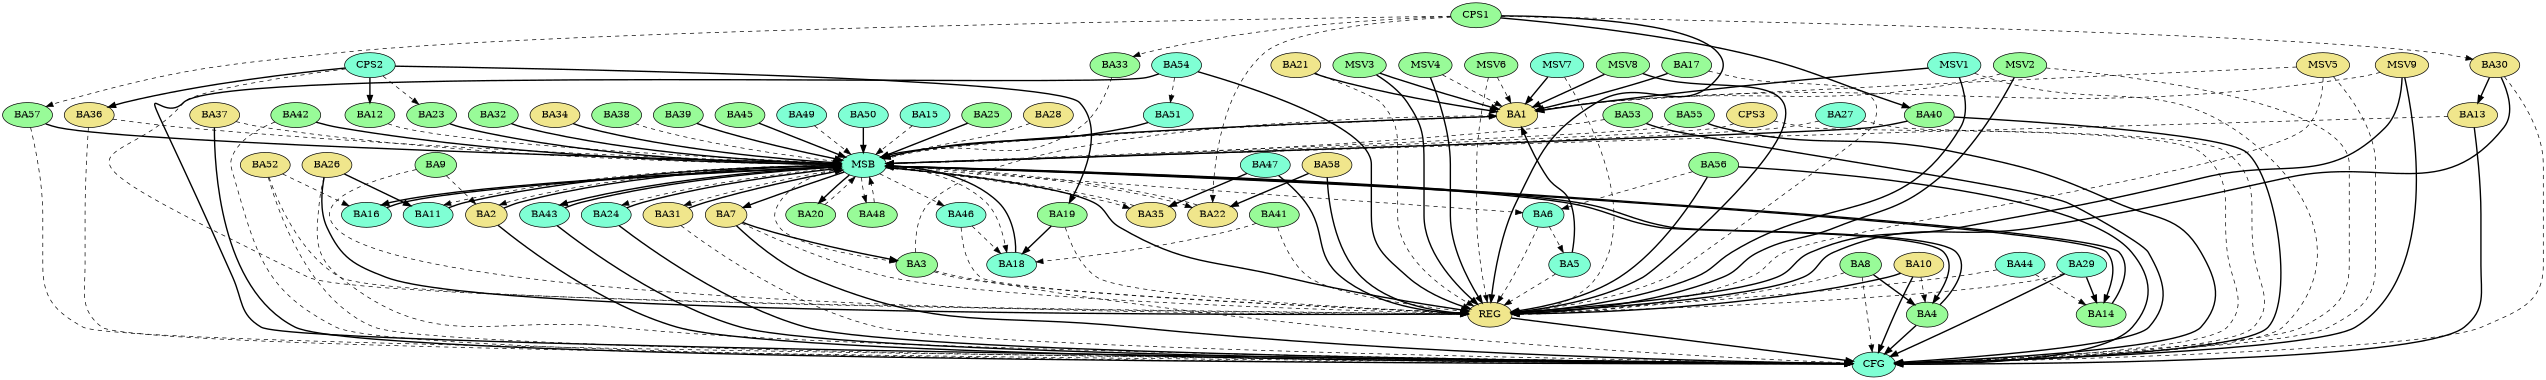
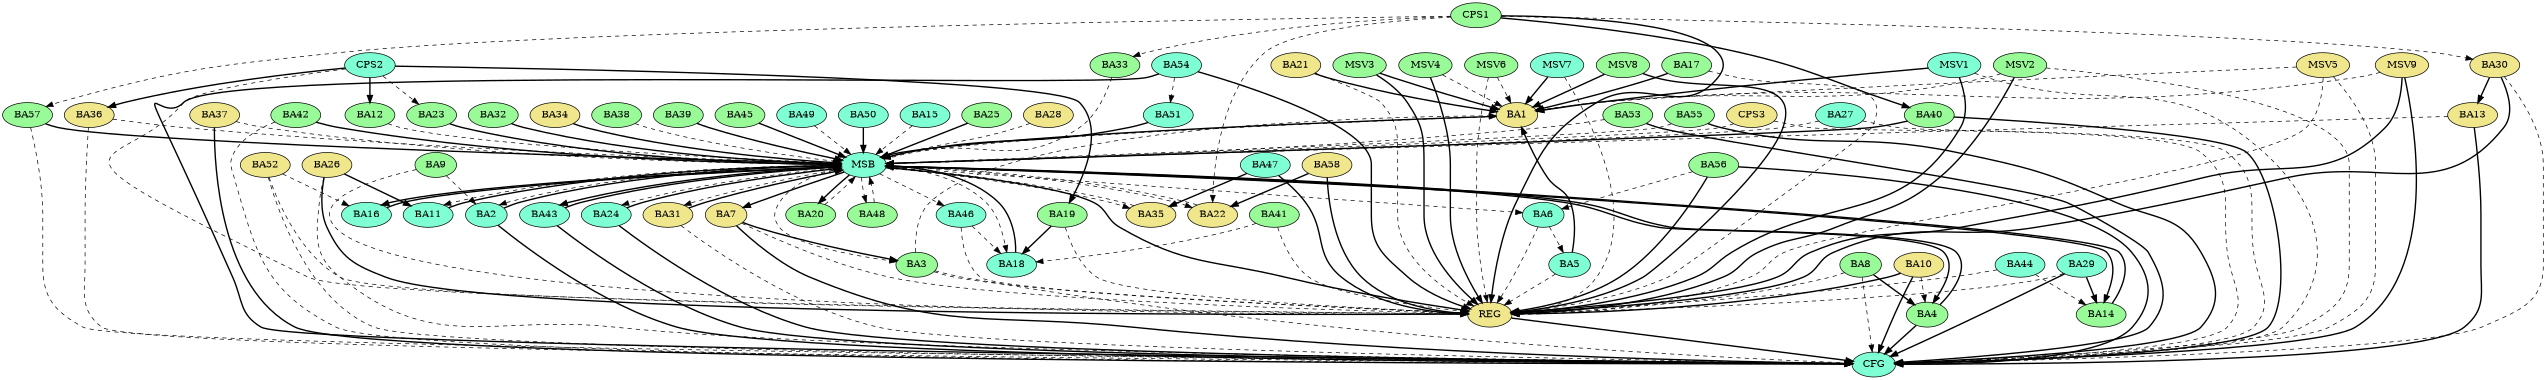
node "BA2": fillcolor khaki -> aquamarine
